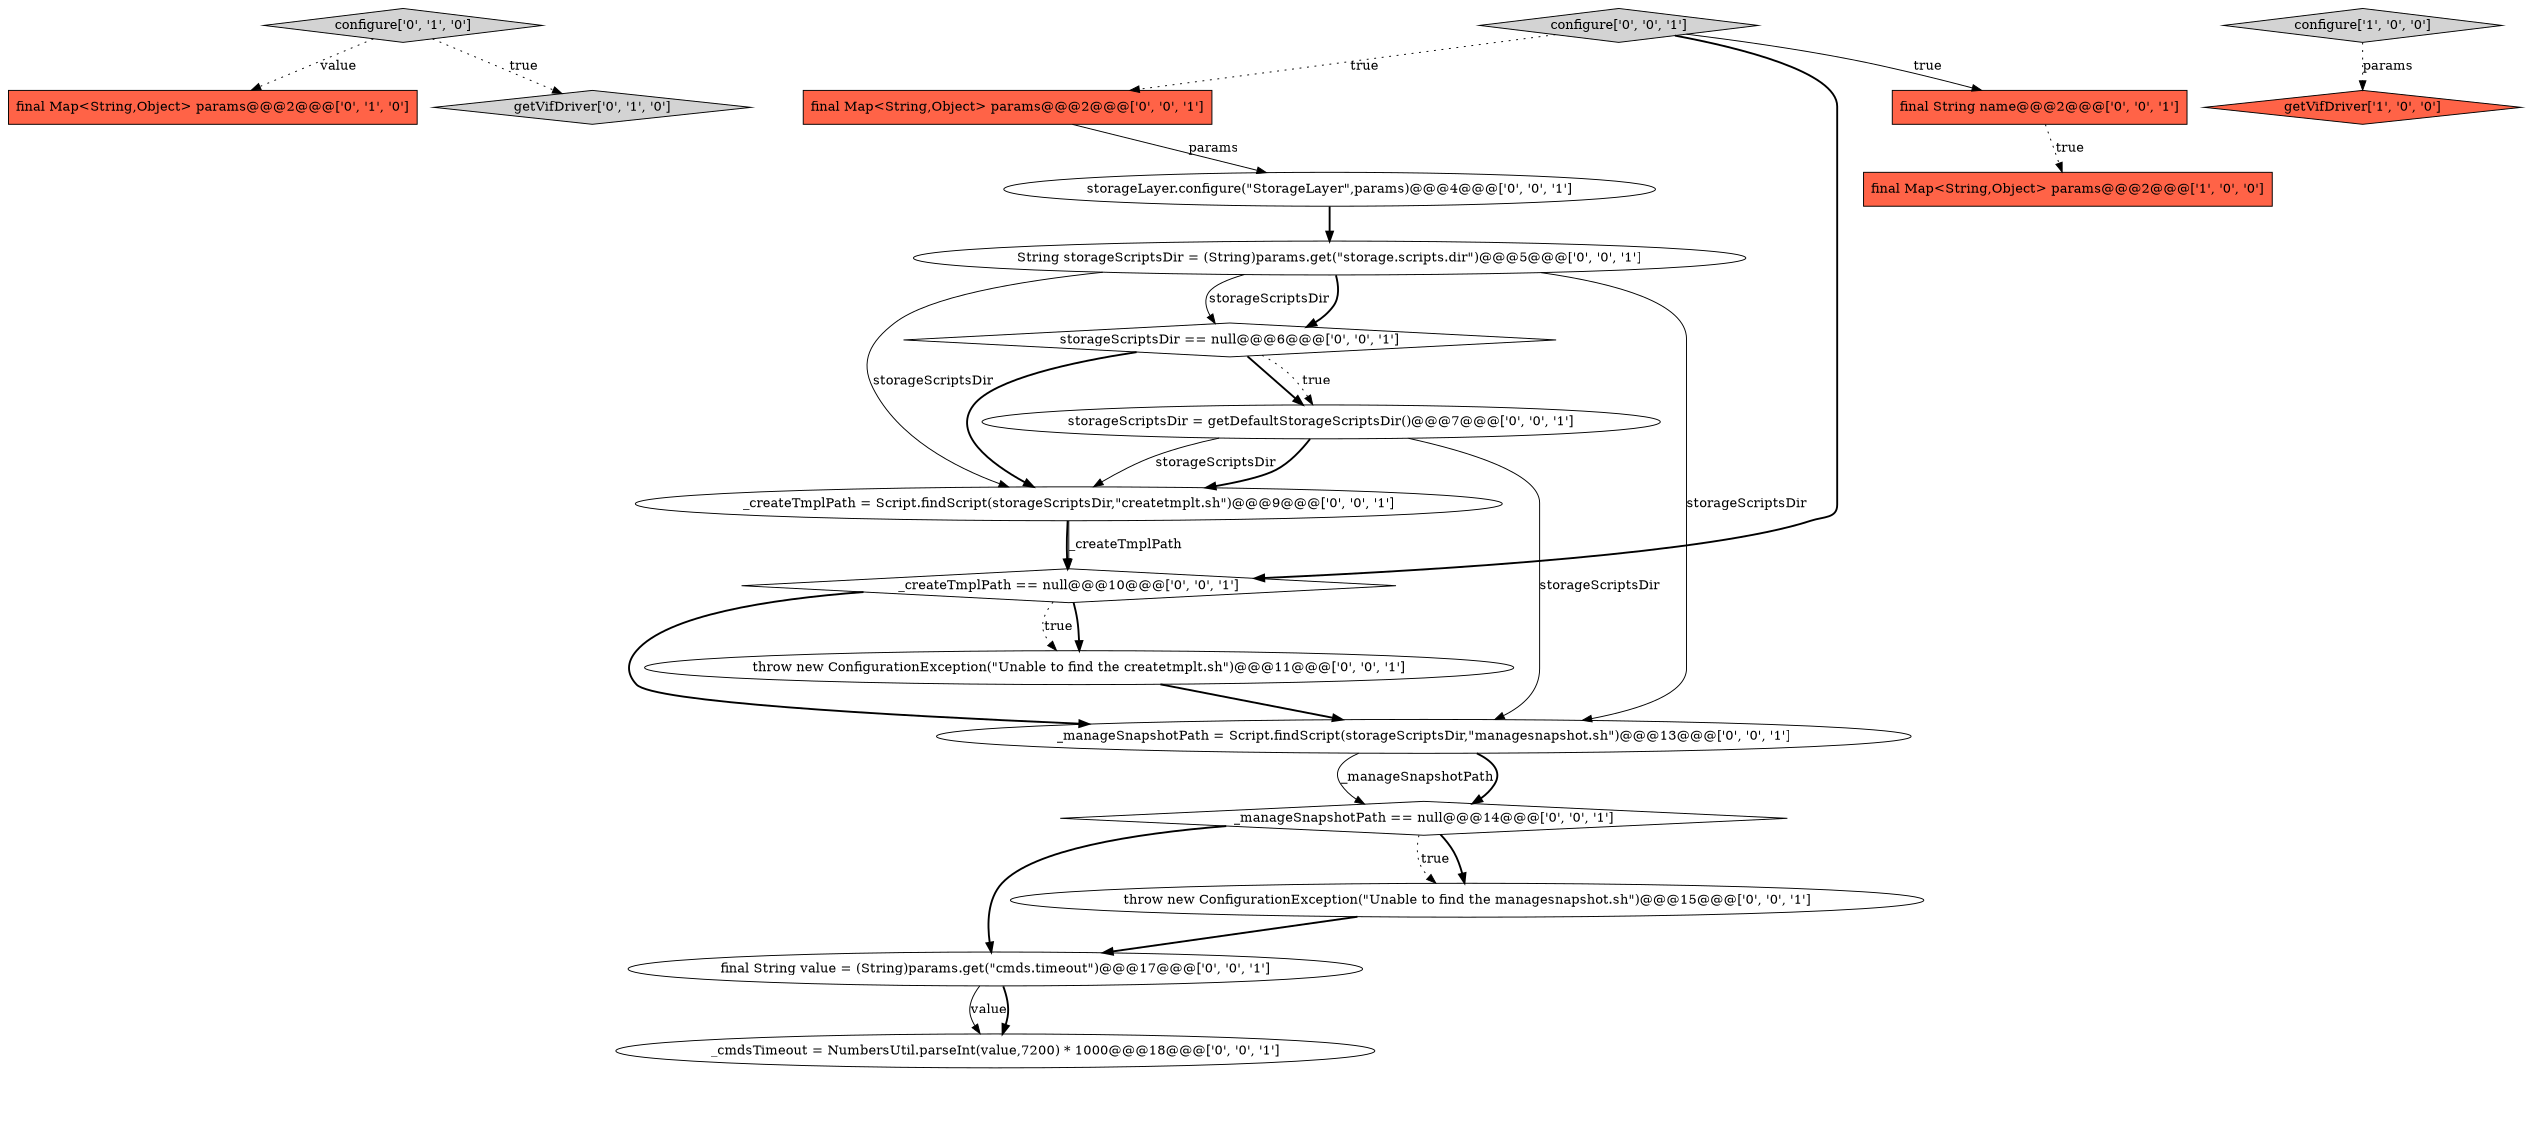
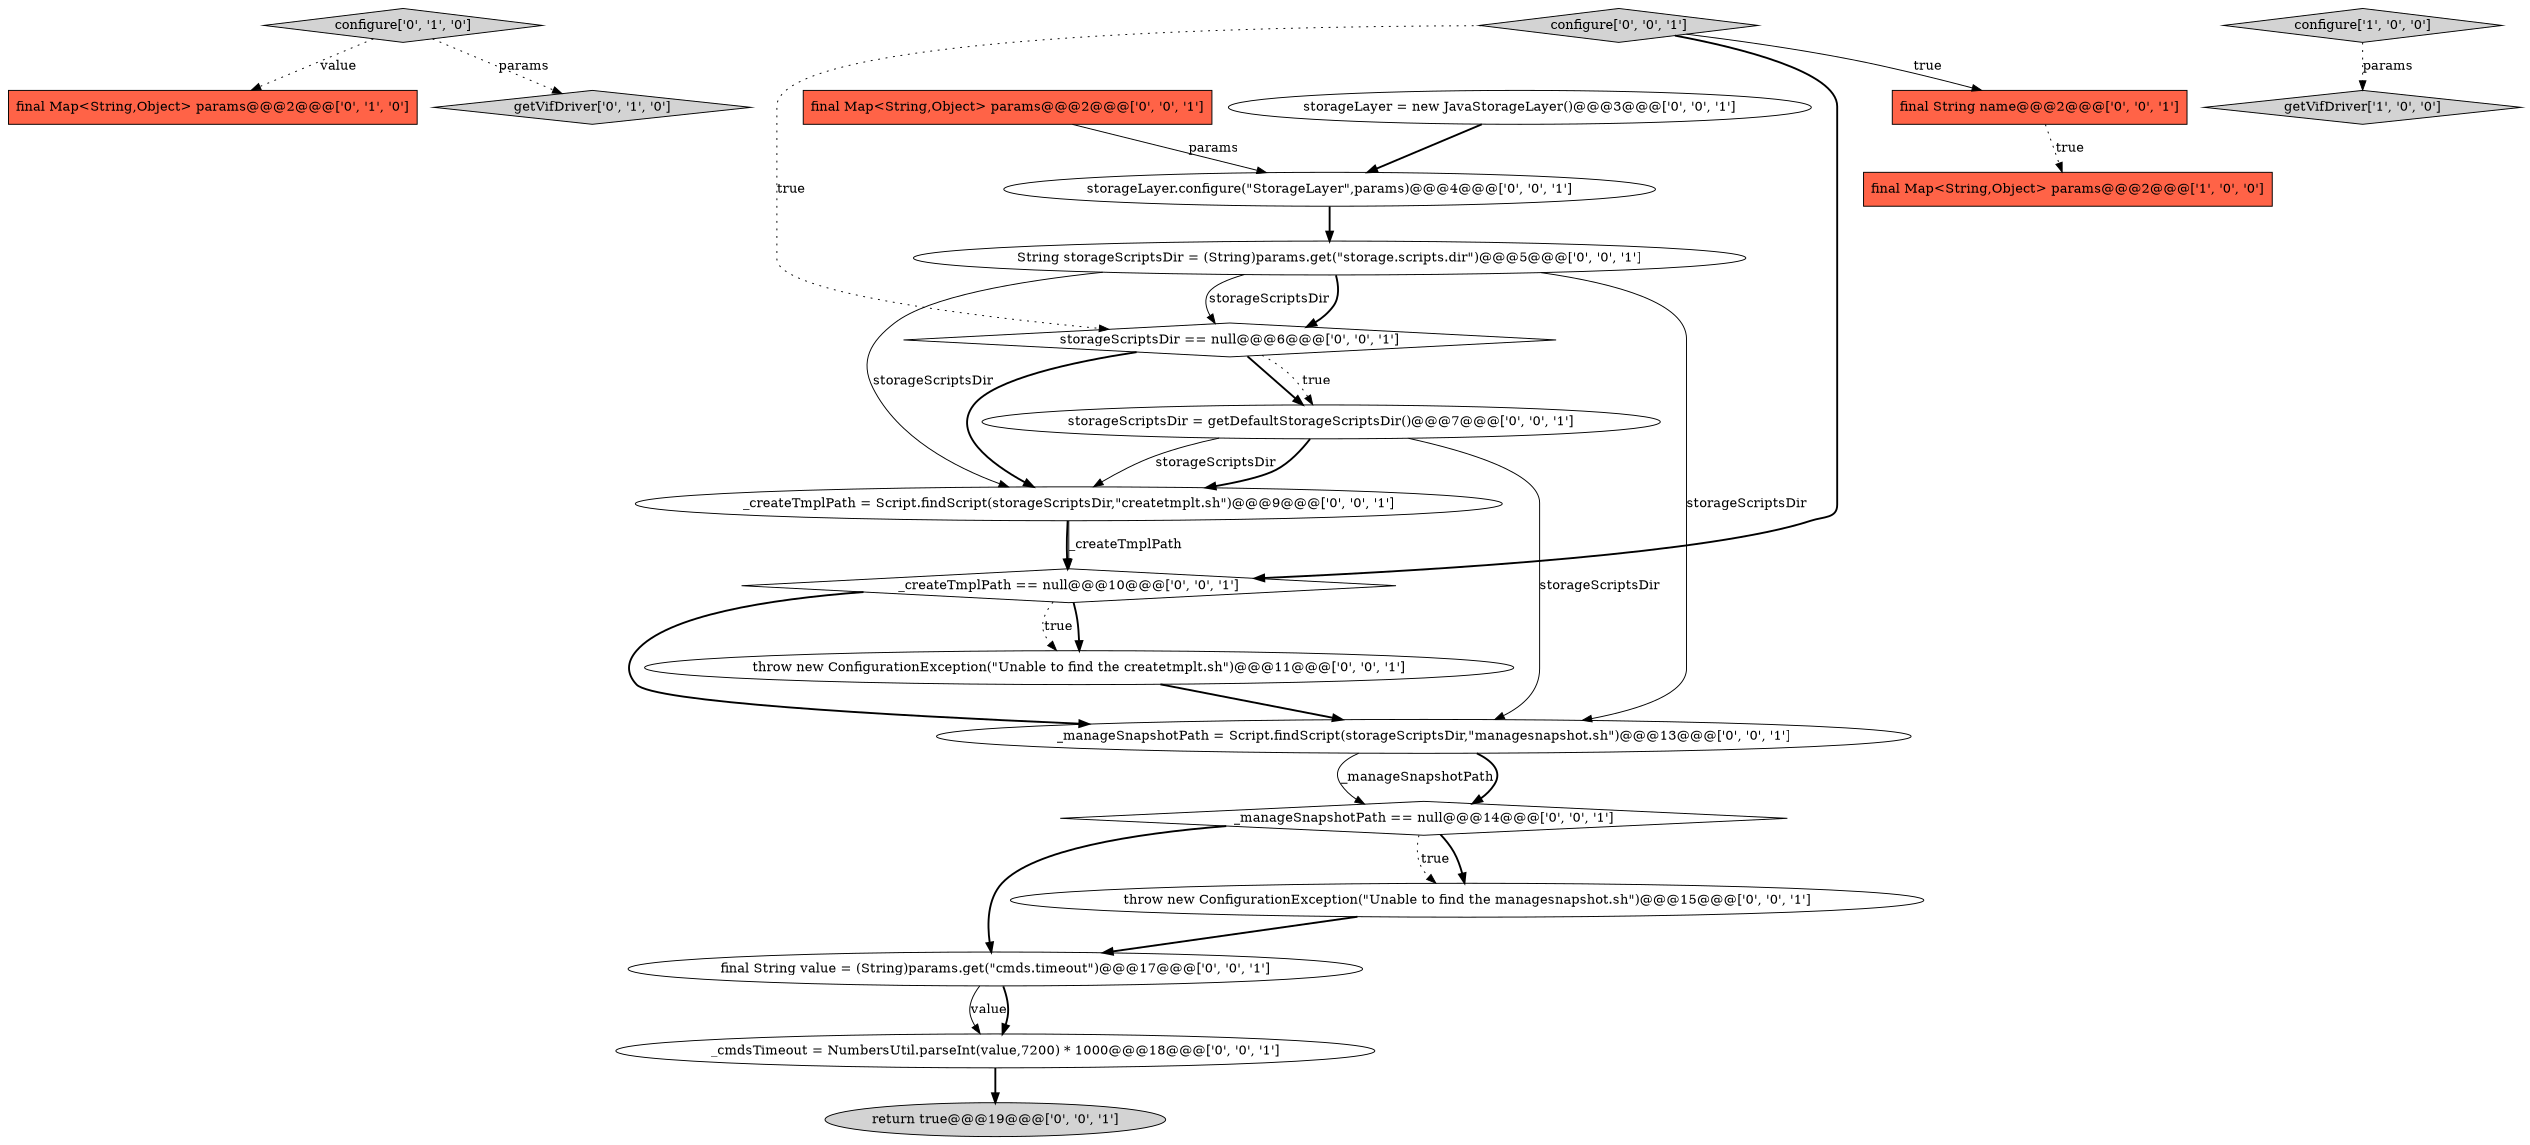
edge "configure['0', '0', '1']" -> "final Map<String,Object> params@@@2@@@['0', '0', '1']": now "configure['0', '0', '1']" -> "storageScriptsDir == null@@@6@@@['0', '0', '1']"
edge "configure['0', '1', '0']" -> "getVifDriver['0', '1', '0']": label "true" -> "params"
node "storageLayer = new JavaStorageLayer()@@@3@@@['0', '0', '1']": added
node "getVifDriver['1', '0', '0']": fillcolor tomato -> lightgray
node "return true@@@19@@@['0', '0', '1']": added
